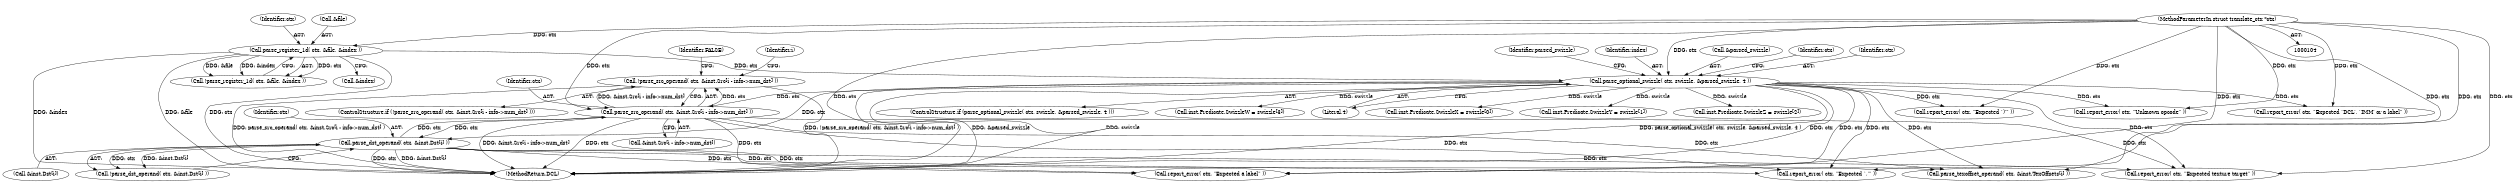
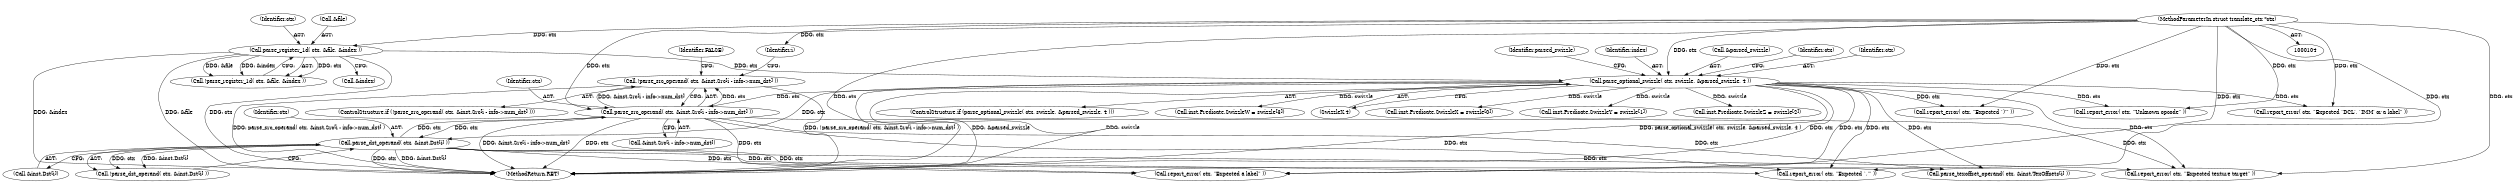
node "(Literal,4)": label "(Literal,4)" -> "(SwizzleX,4)"
edge "(MethodParameterIn,struct translate_ctx *ctx)" -> "(Call,parse_texoffset_operand( ctx, &inst.TexOffsets[i] ))": now "(MethodParameterIn,struct translate_ctx *ctx)" -> "(Identifier,i)"
edge "(Call,parse_dst_operand( ctx, &inst.Dst[i] ))" -> "(Call,&inst.Dst[i])": added, label "CFG:"
node "(MethodReturn,DCL)": label "(MethodReturn,DCL)" -> "(MethodReturn,RET)"
